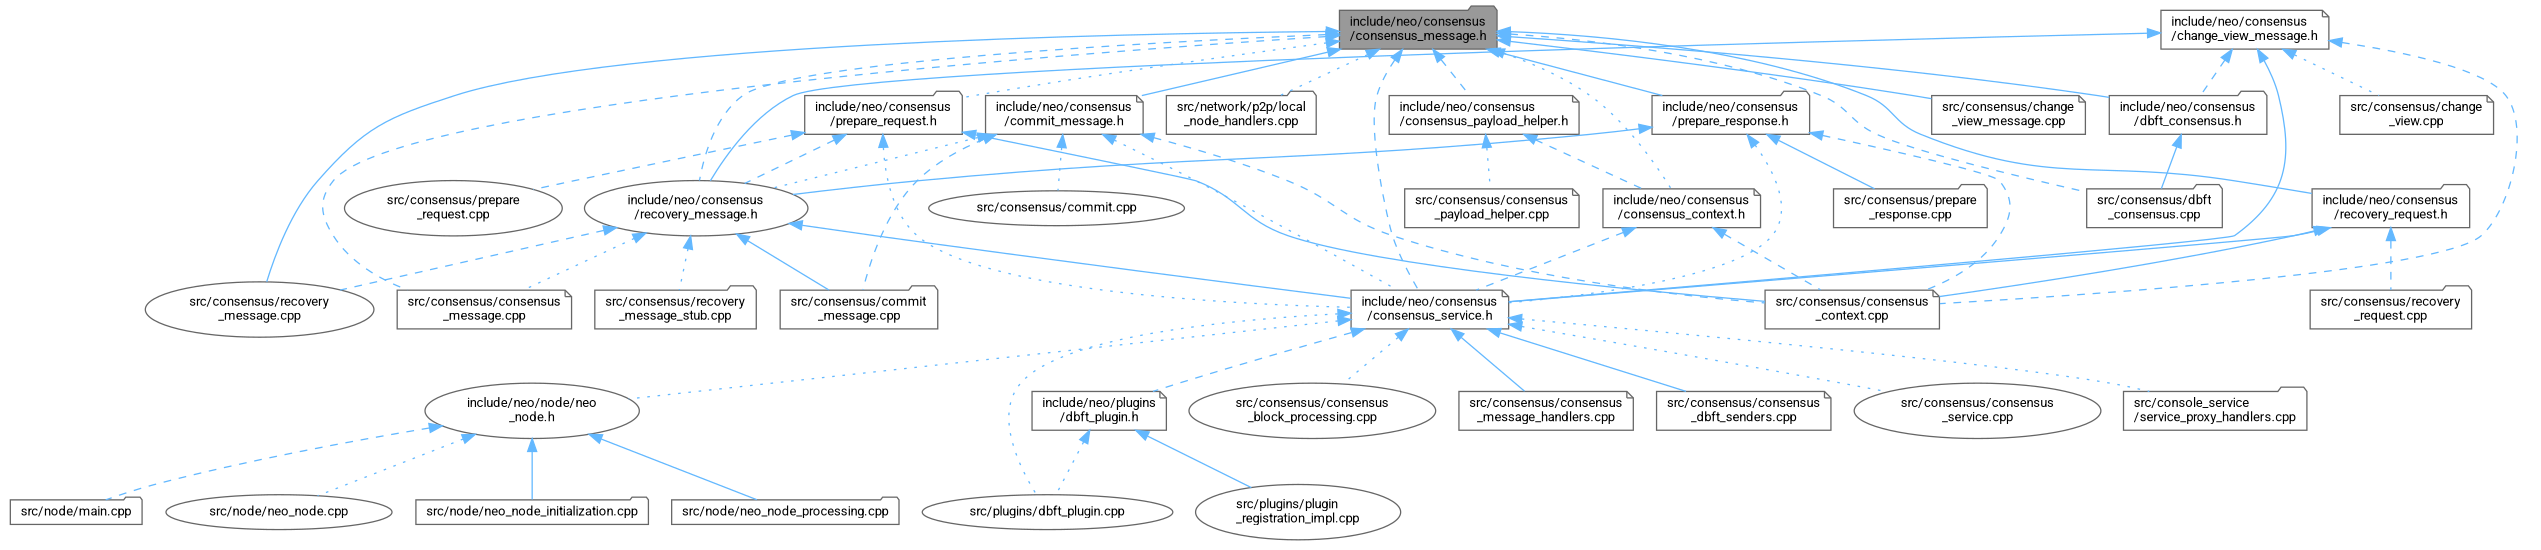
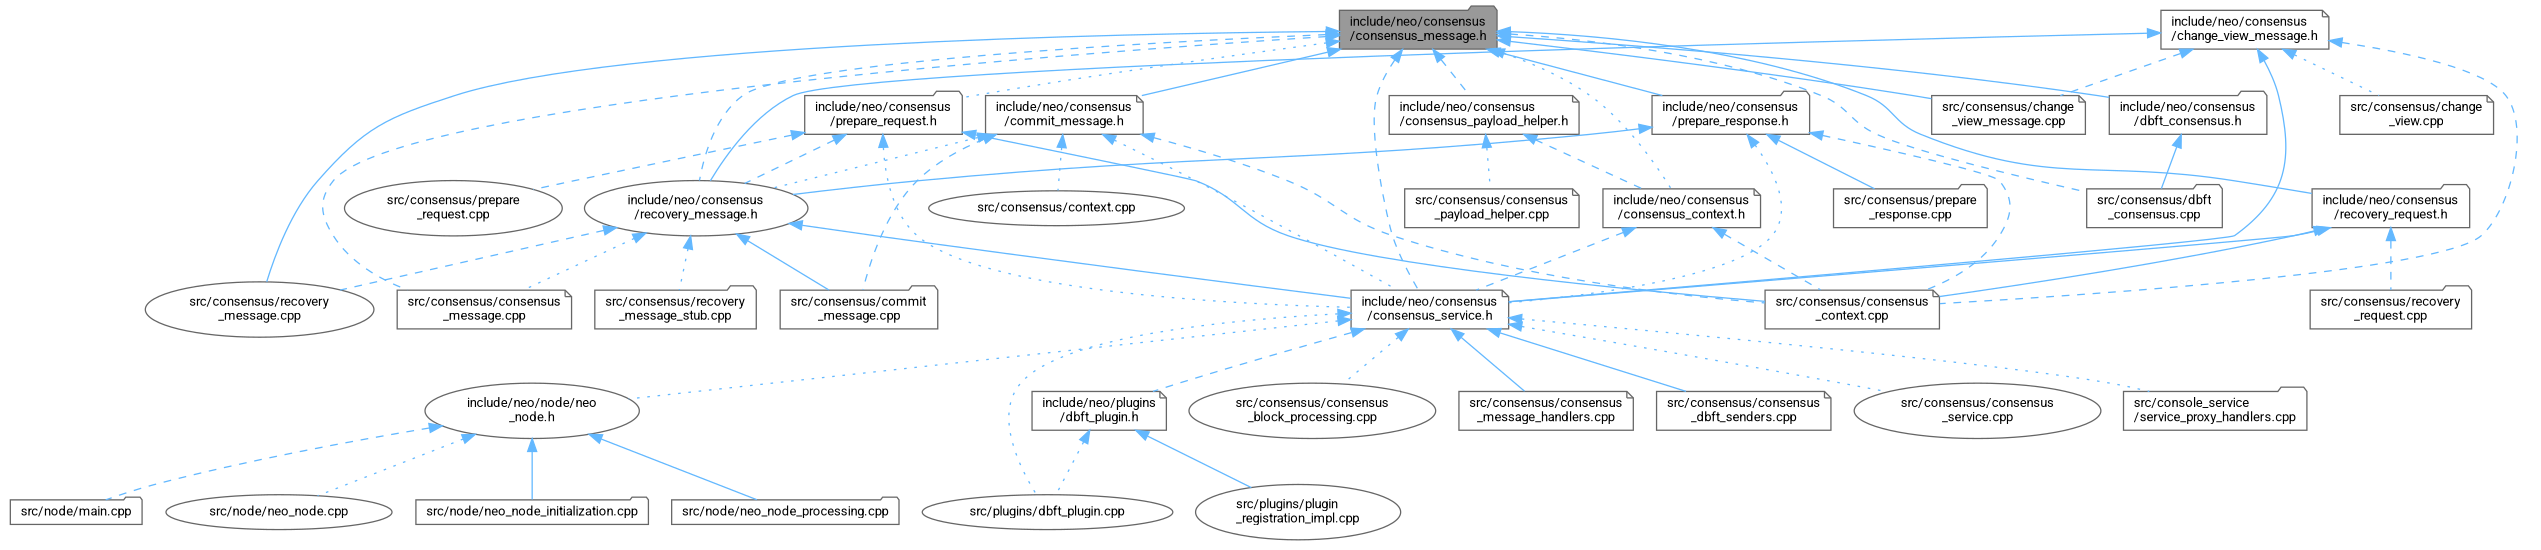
edge "include/neo/consensus /dbft_consensus.h" -> "include/neo/consensus /change_view_message.h": now "src/consensus/change _view_message.cpp" -> "include/neo/consensus /change_view_message.h"
node "src/network/p2p/local _node_handlers.cpp": removed
node "src/consensus/commit.cpp": label "src/consensus/commit.cpp" -> "src/consensus/context.cpp"
